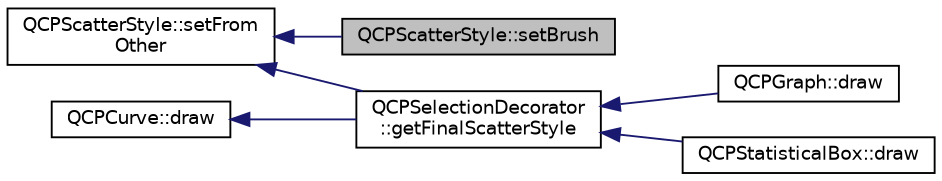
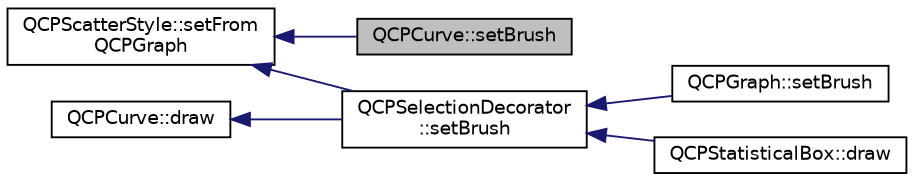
node "QCPScatterStyle::setFrom Other": label "QCPScatterStyle::setFrom Other" -> "QCPScatterStyle::setFrom QCPGraph"
node "QCPScatterStyle::setBrush": label "QCPScatterStyle::setBrush" -> "QCPCurve::setBrush"
node "QCPGraph::draw": label "QCPGraph::draw" -> "QCPGraph::setBrush"
node "QCPSelectionDecorator ::getFinalScatterStyle": label "QCPSelectionDecorator ::getFinalScatterStyle" -> "QCPSelectionDecorator ::setBrush"
